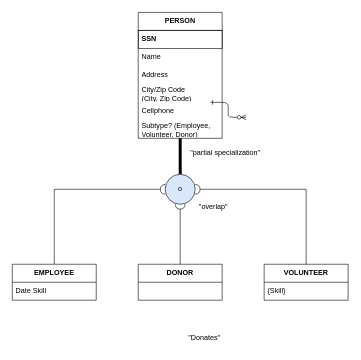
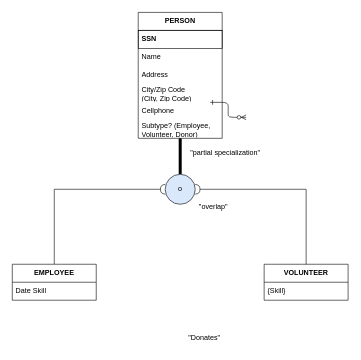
edge "DONOR" -> "o": removed
node "DONOR": removed
